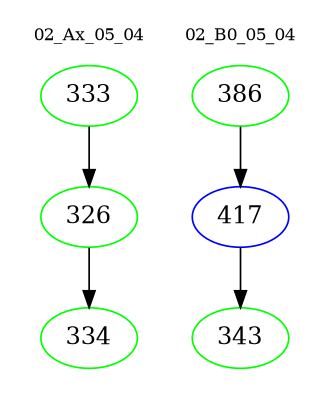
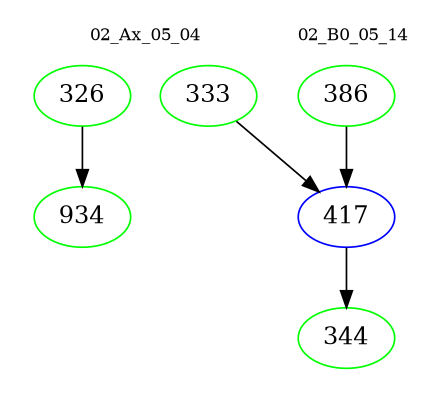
cluster "02_B0_05_04": label "02_B0_05_04" -> "02_B0_05_14"
edge "333" -> "326": now "333" -> "417"
node "334": label "334" -> "934"
node "343": label "343" -> "344"
